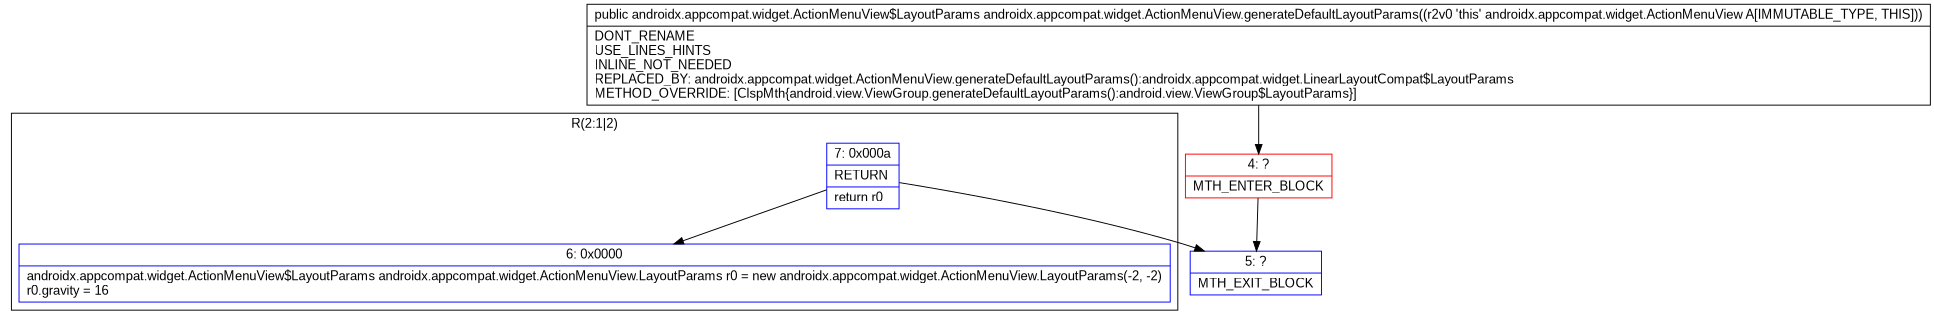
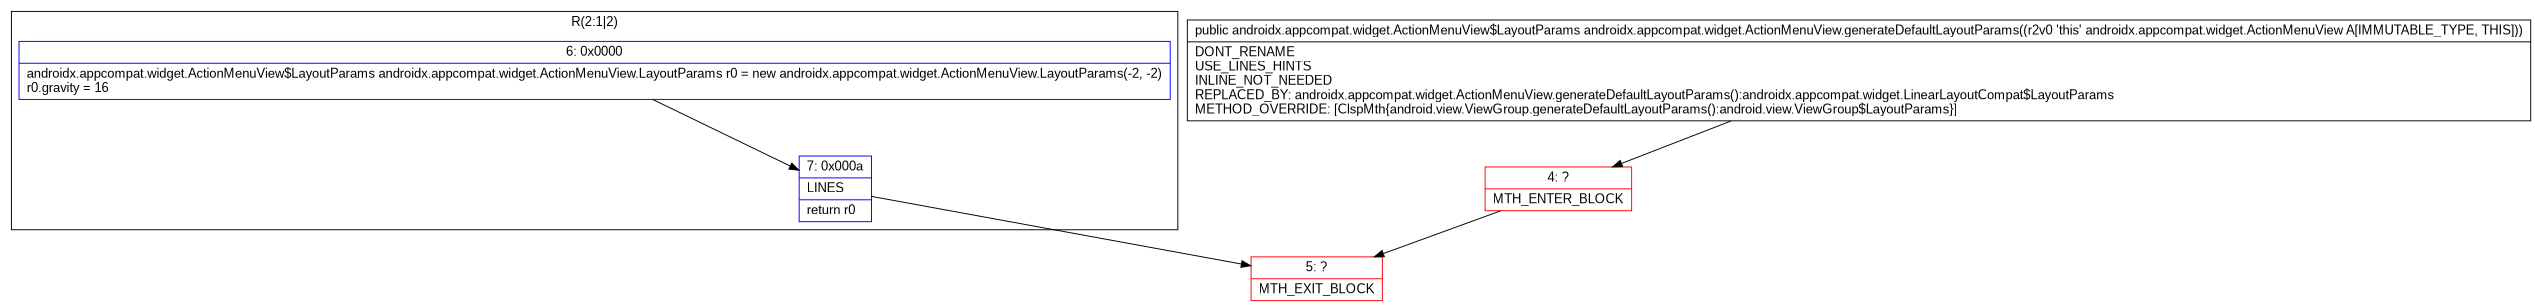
node "7: 0x000a": text "RETURN" -> "LINES"
edge "7: 0x000a" -> "6: 0x0000": reversed
node "5: ?": color blue -> red
